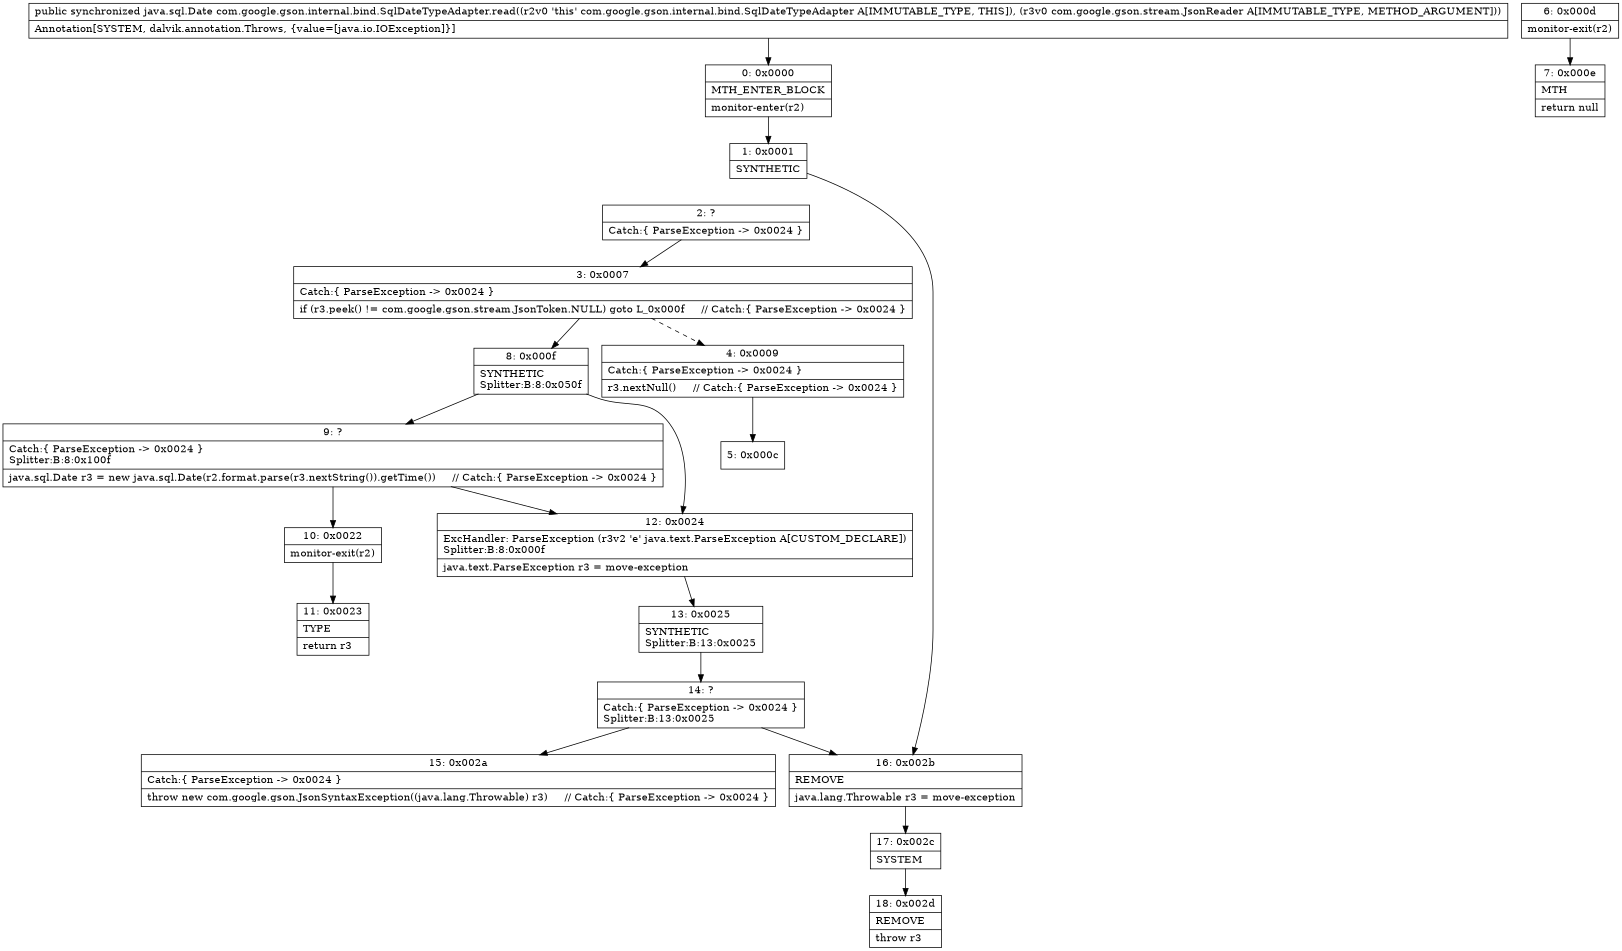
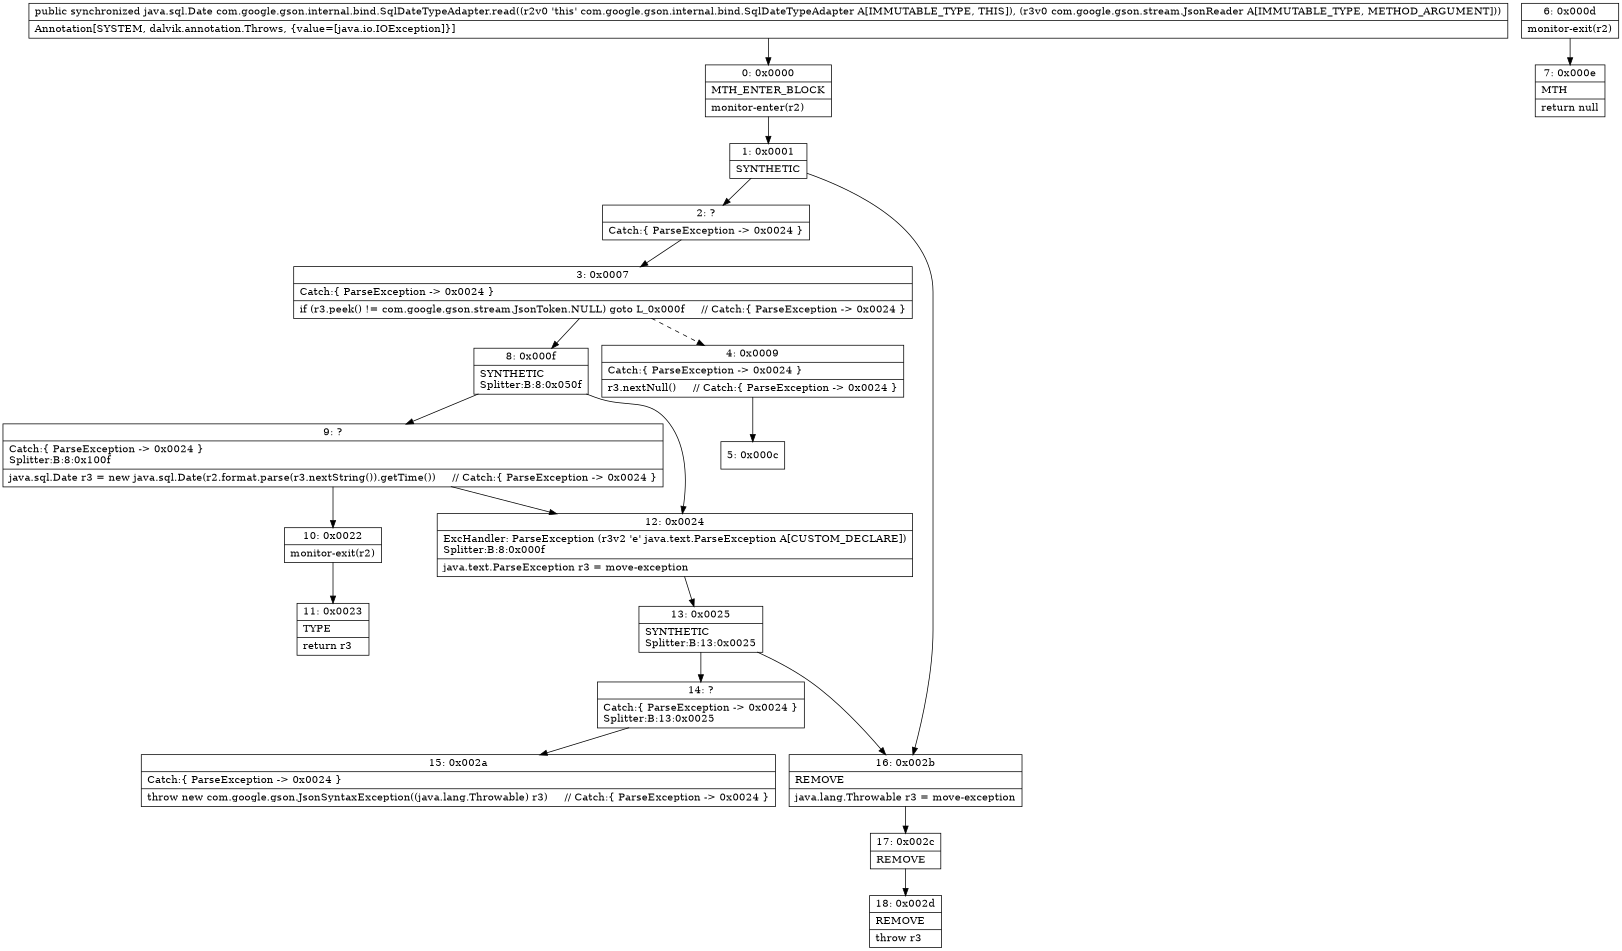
edge "1: 0x0001" -> "2: ?": added
edge "14: ?" -> "16: 0x002b": now "13: 0x0025" -> "16: 0x002b"
node "17: 0x002c": text "SYSTEM" -> "REMOVE"
